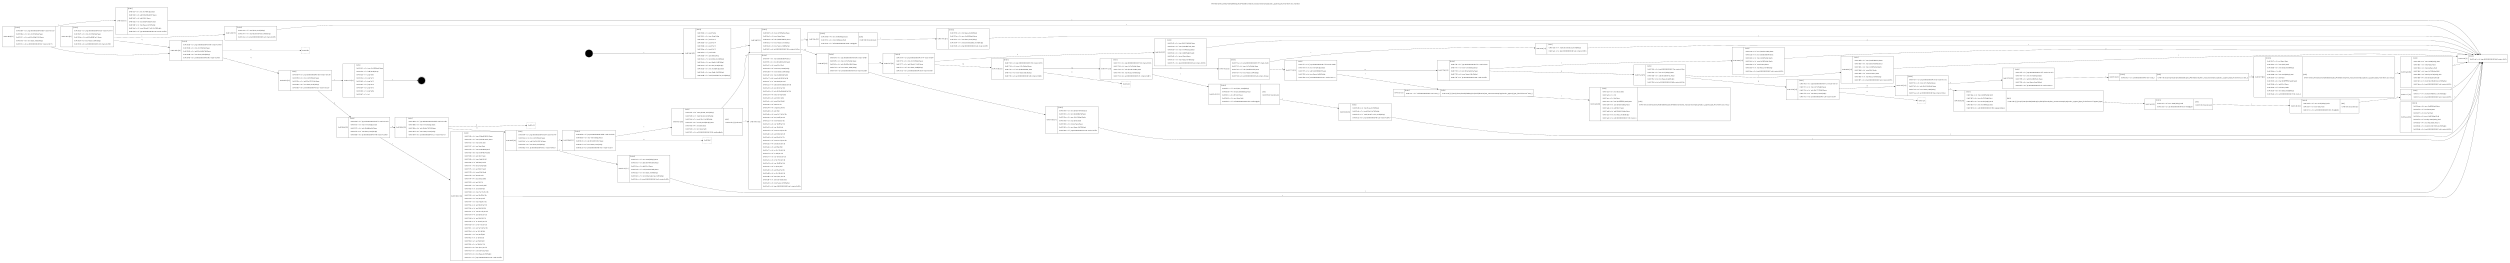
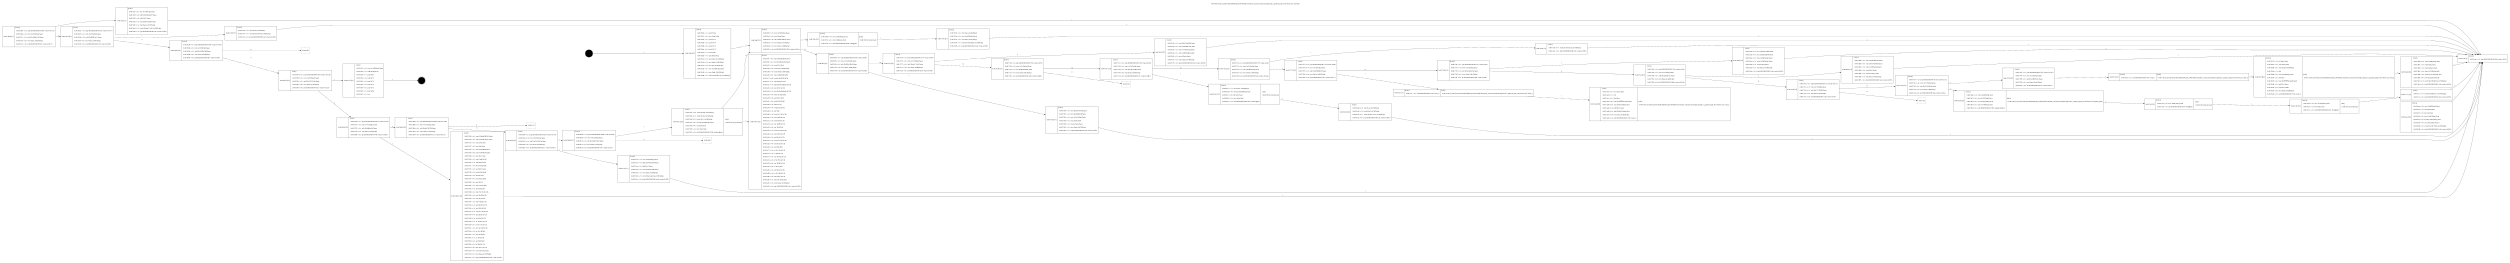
edge "0x401809 [25]" -> "0x40183b [25]": now "0x401809 [25]" -> "0x401822 [25]"
